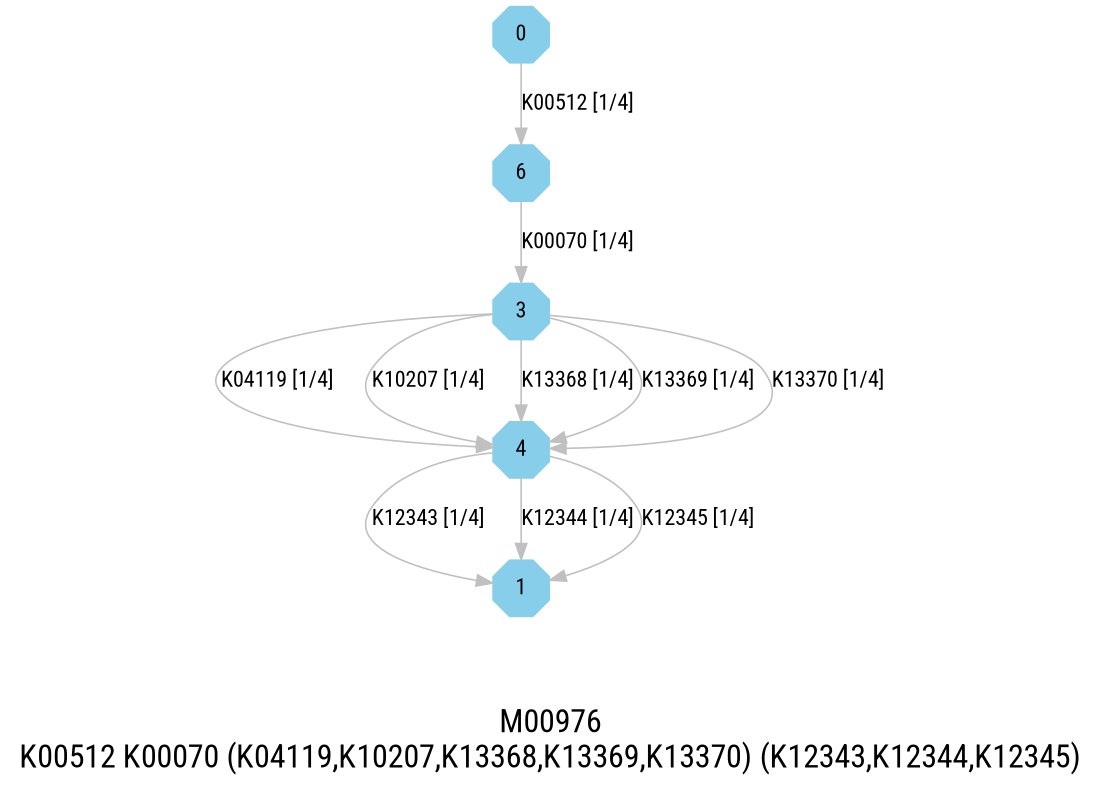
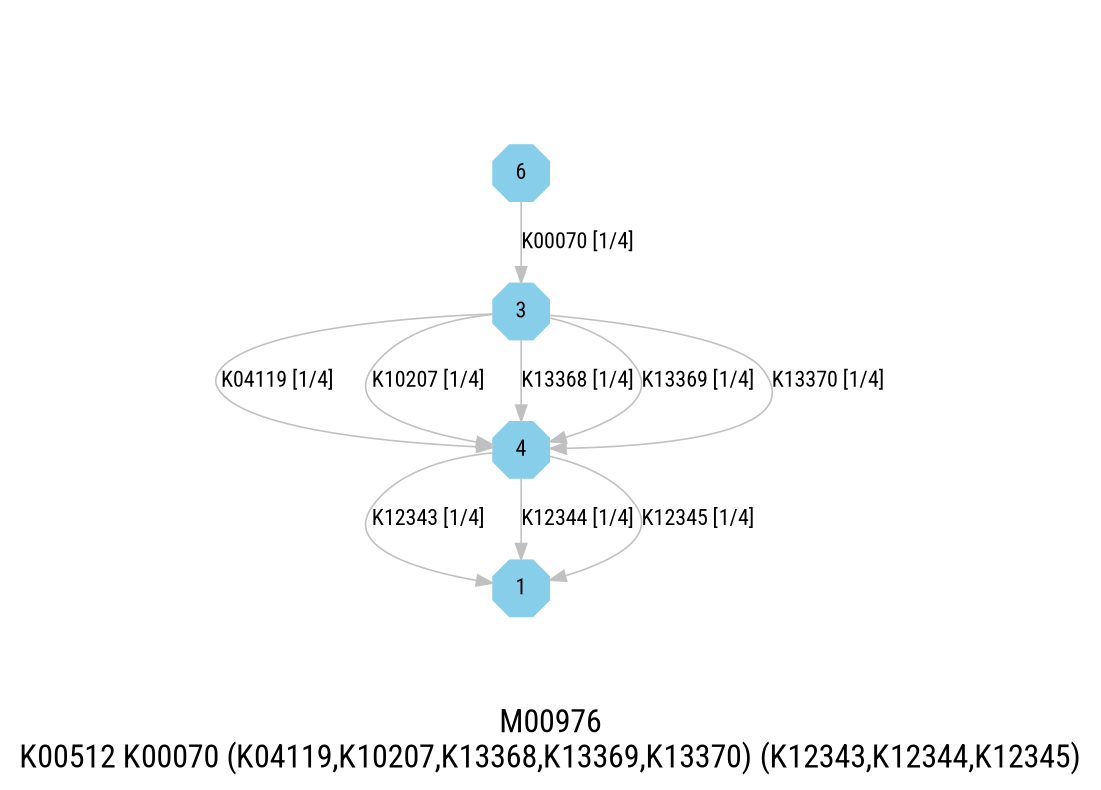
node "0": removed
